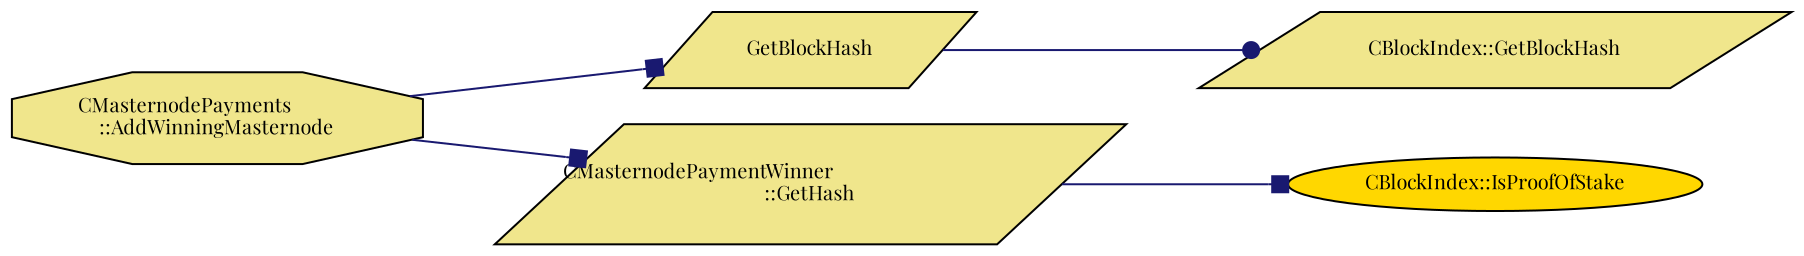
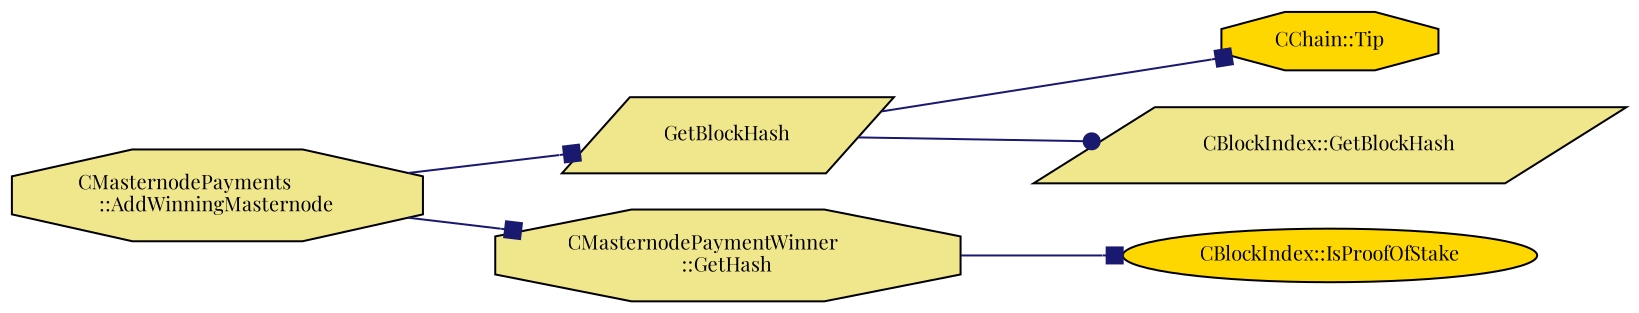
node "CChain::Tip": added
node "CMasternodePaymentWinner ::GetHash": shape parallelogram -> octagon
